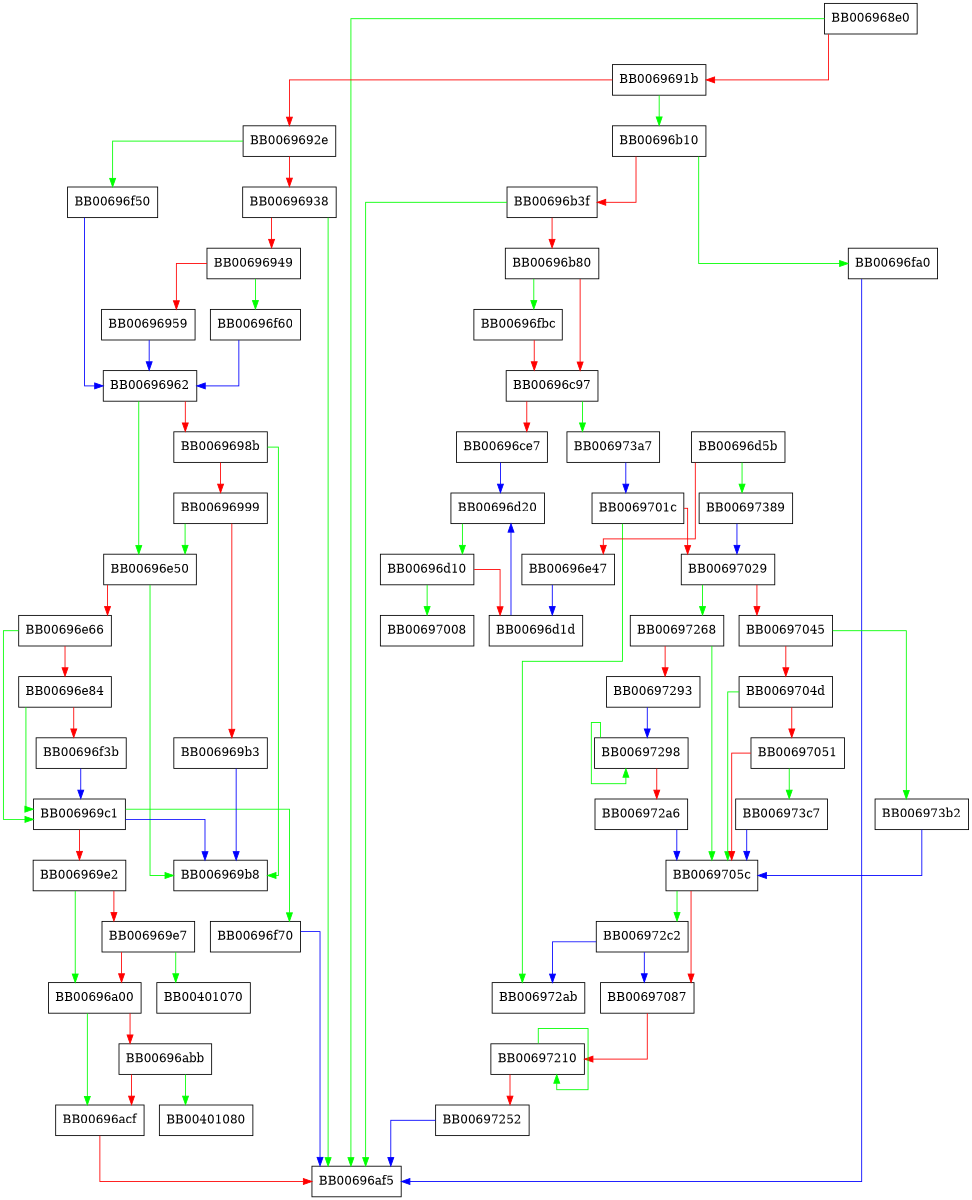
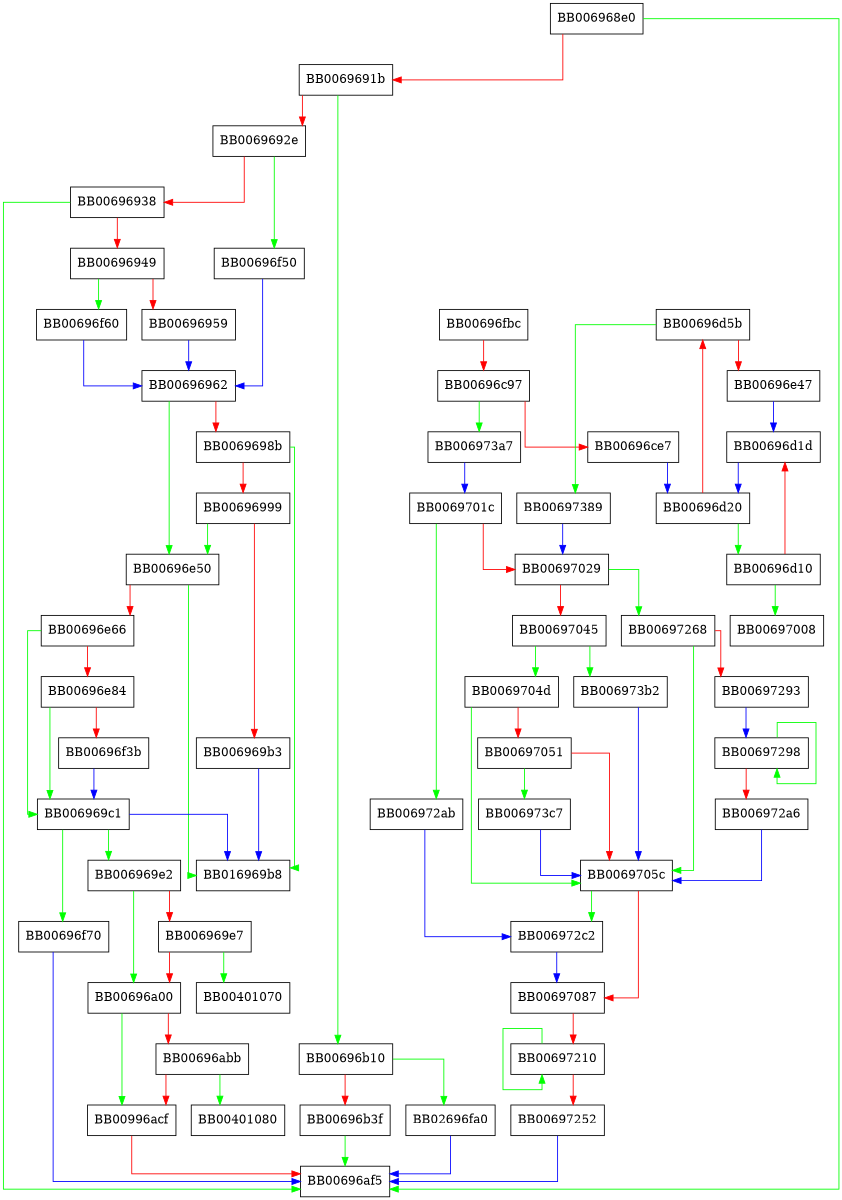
node "BB00696b80": removed
node "BB00696fa0": label "BB00696fa0" -> "BB02696fa0"
edge "BB00696d20" -> "BB00696d5b": added
edge "BB00697045" -> "BB0069704d": color red -> green
edge "BB006969c1" -> "BB006969e2": color red -> green
node "BB006969b8": label "BB006969b8" -> "BB016969b8"
edge "BB006972c2" -> "BB006972ab": reversed
node "BB00696acf": label "BB00696acf" -> "BB00996acf"
